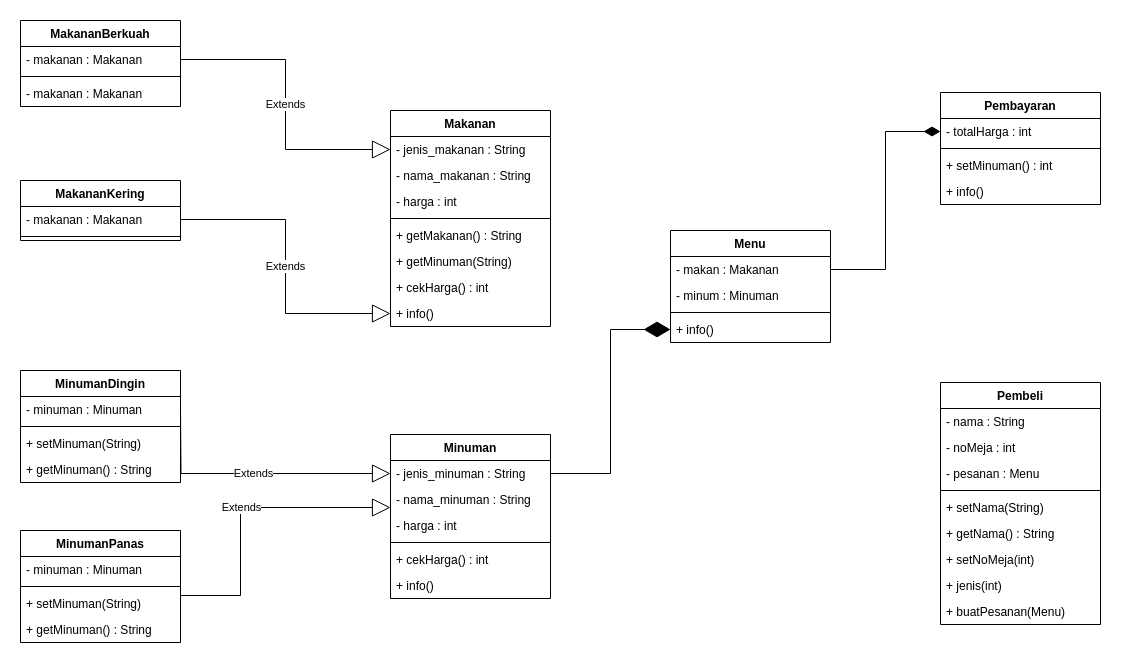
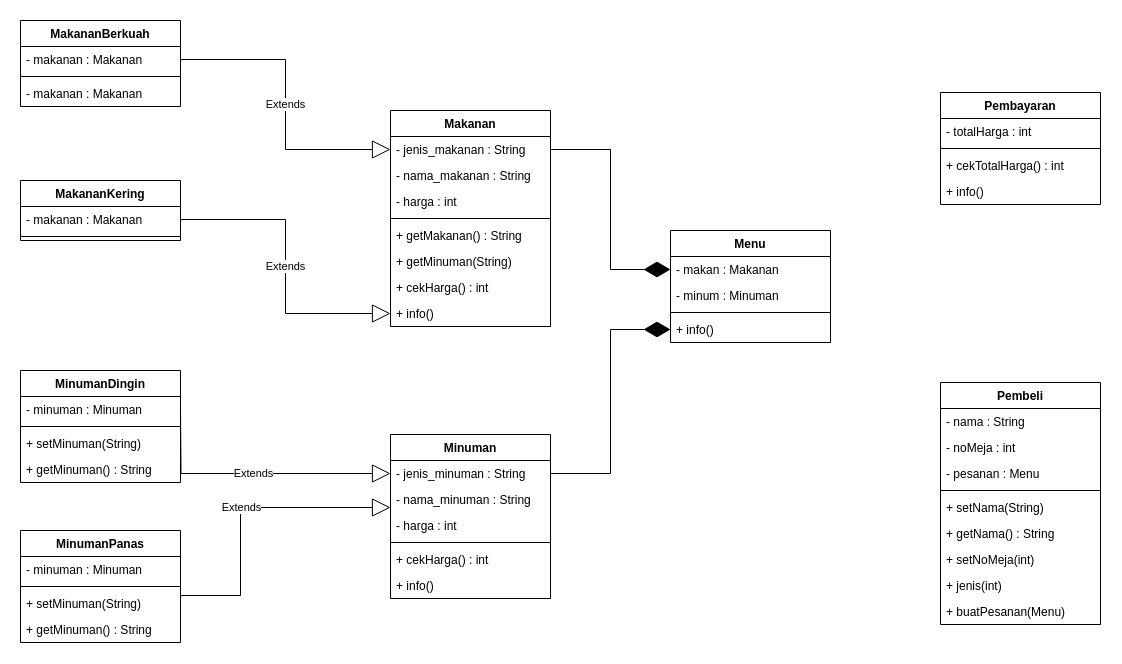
node "+ setMinuman() : int": label "+ setMinuman() : int" -> "+ cekTotalHarga() : int"
edge "- jenis_makanan : String" -> "- makan : Makanan": added
edge "- makan : Makanan" -> "- totalHarga : int": removed
